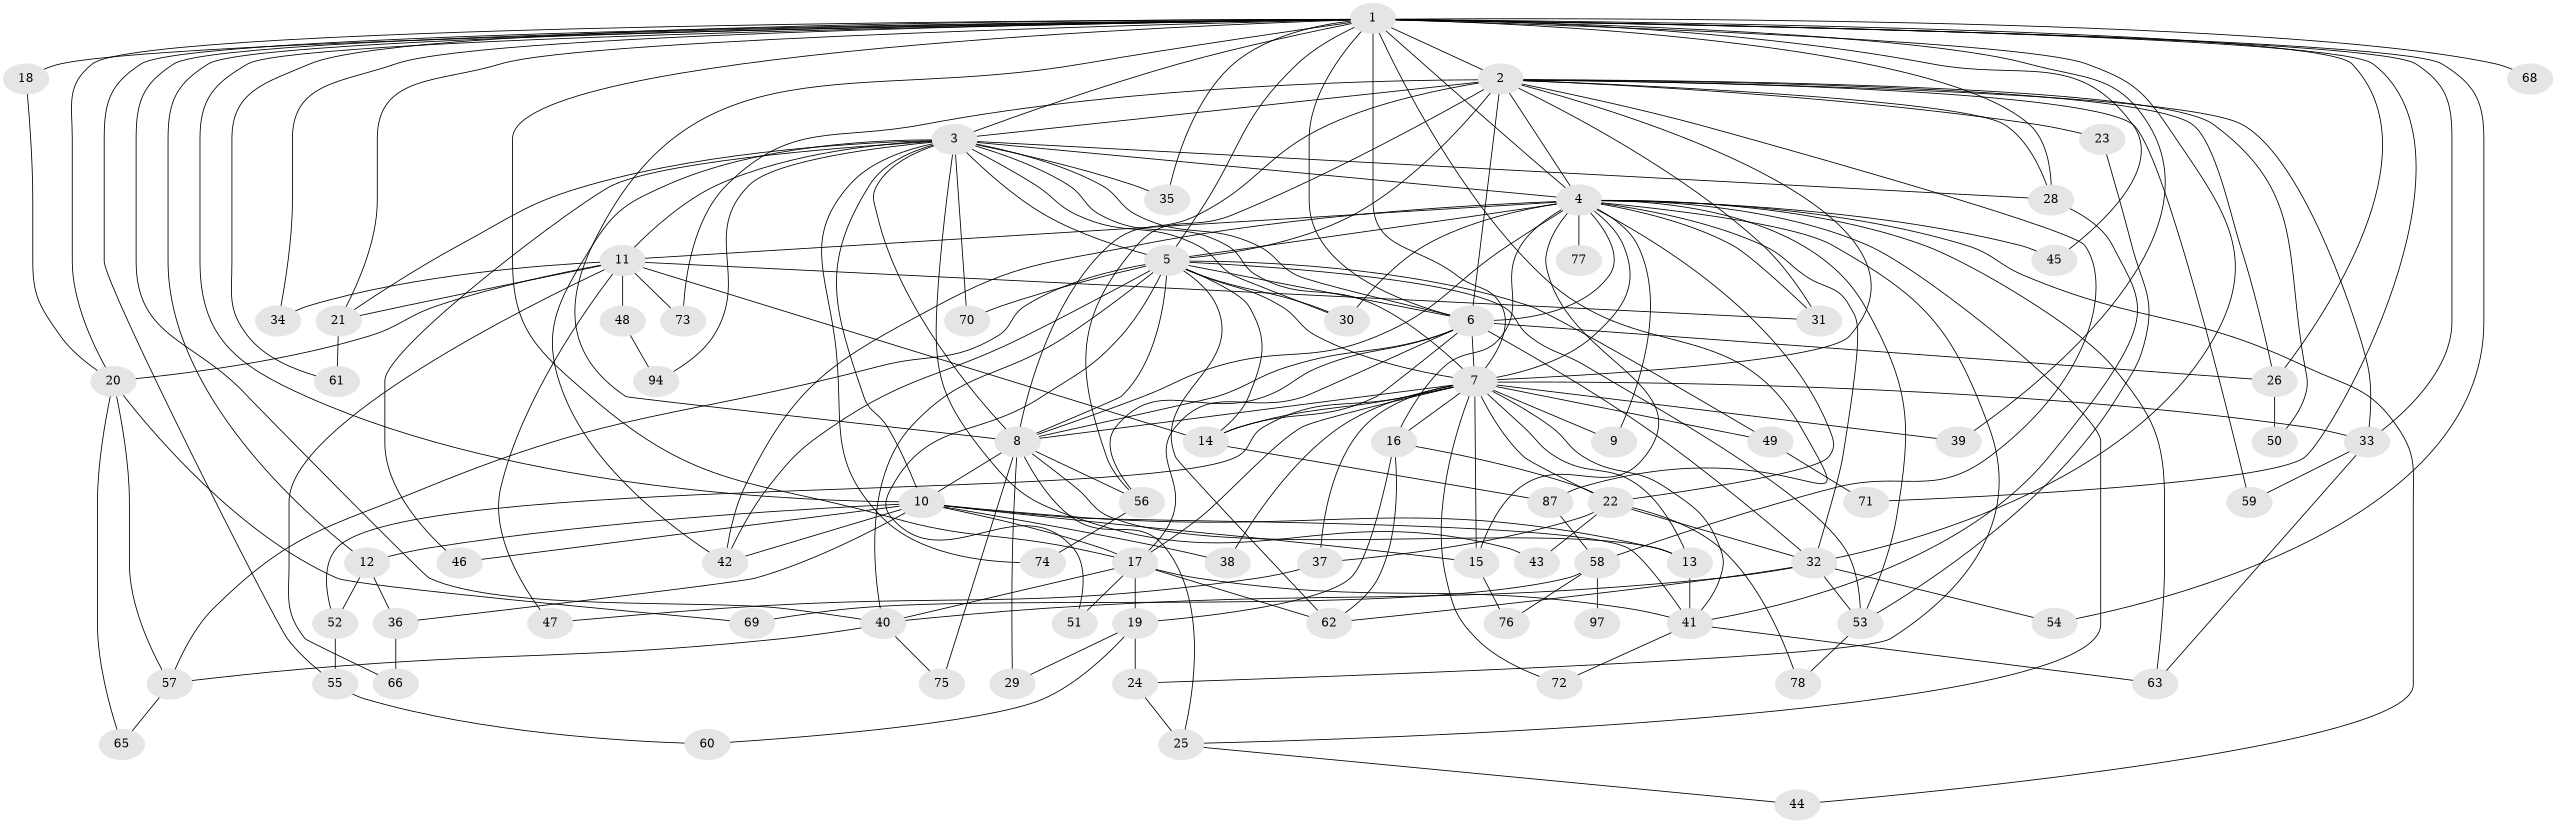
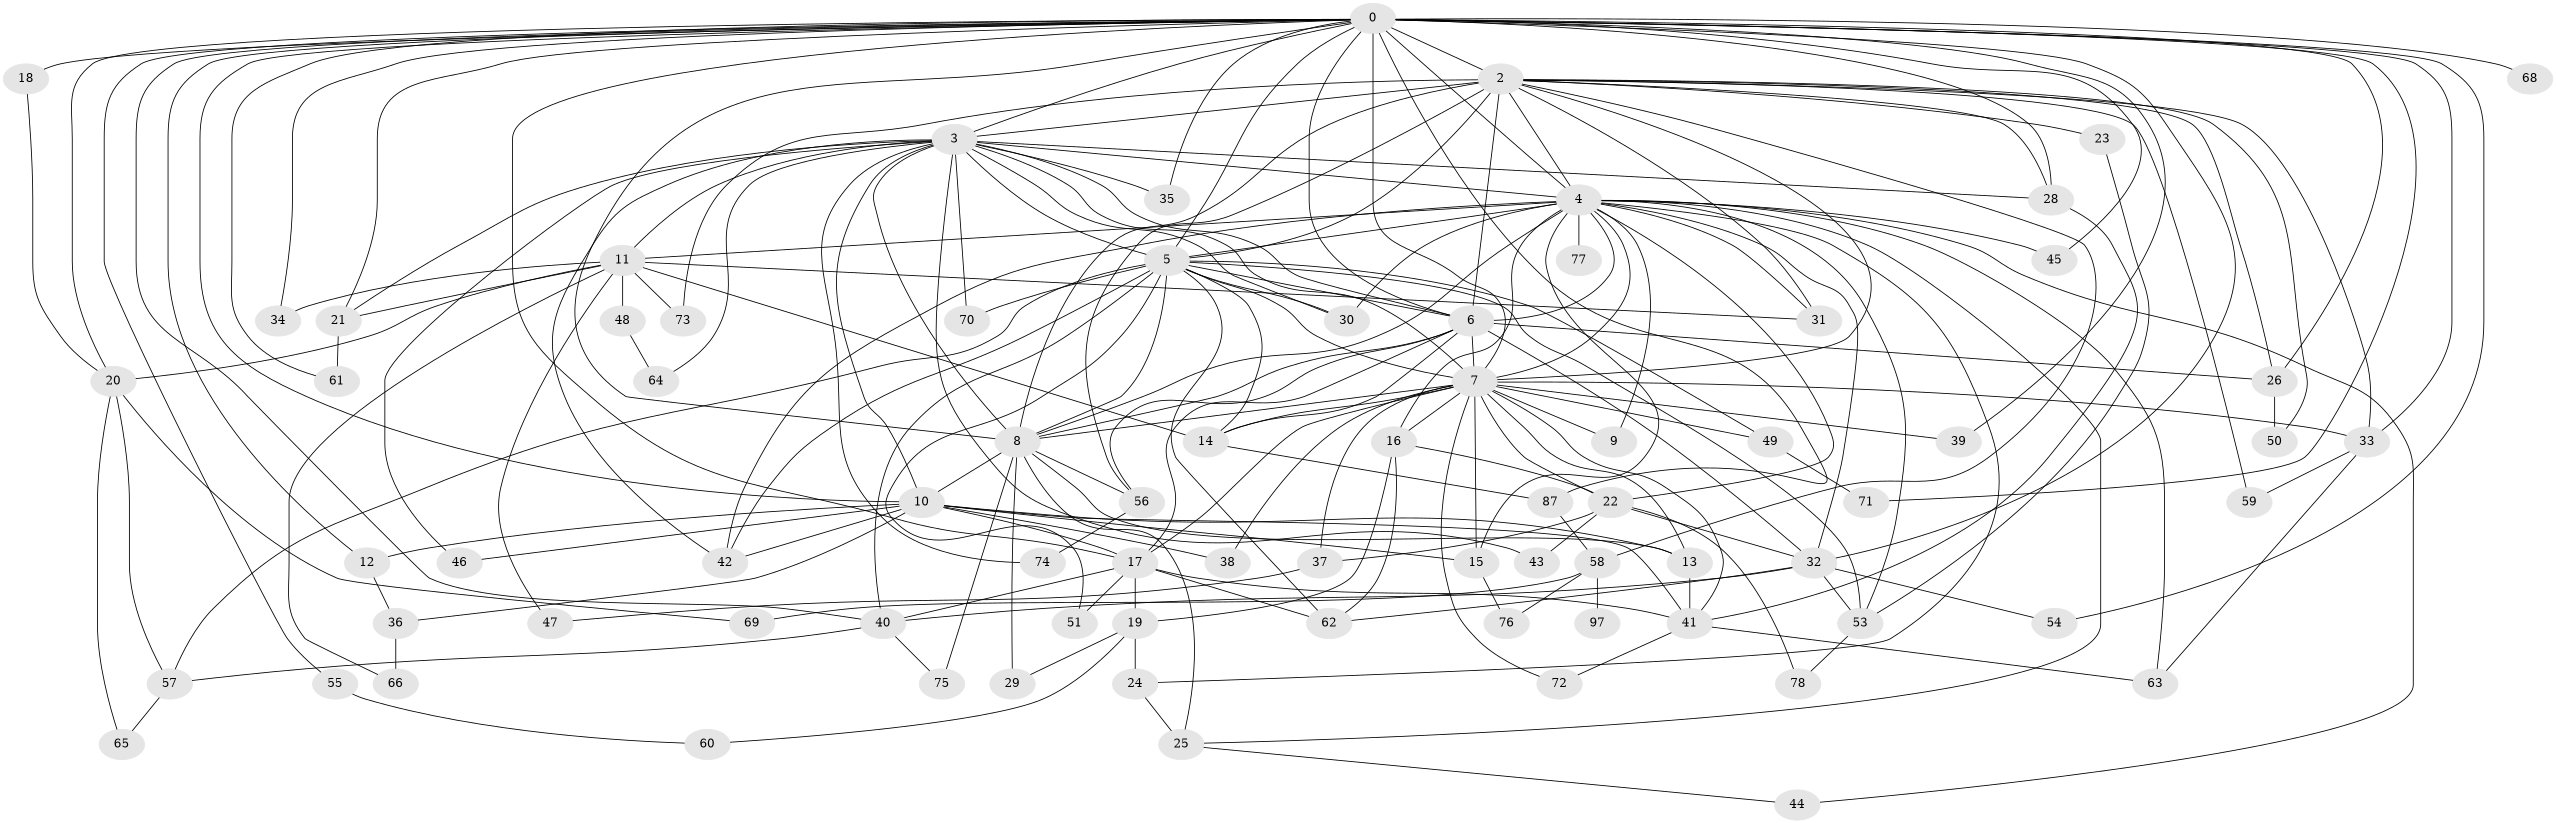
node "1": label "1" -> "0"
node "94": label "94" -> "64"
node "52": removed
